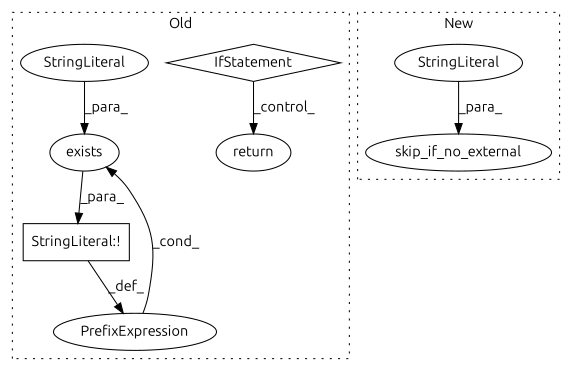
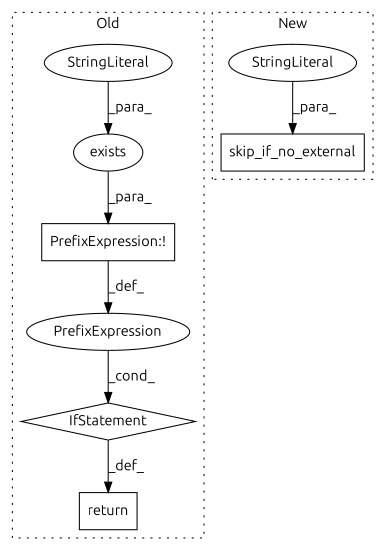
edge "IfStatement" -> "return": label "_control_" -> "_def_"
node "return": shape ellipse -> box
node "skip_if_no_external": shape ellipse -> box
edge "PrefixExpression" -> "exists": now "PrefixExpression" -> "IfStatement"
node "StringLiteral:!": label "StringLiteral:!" -> "PrefixExpression:!"
